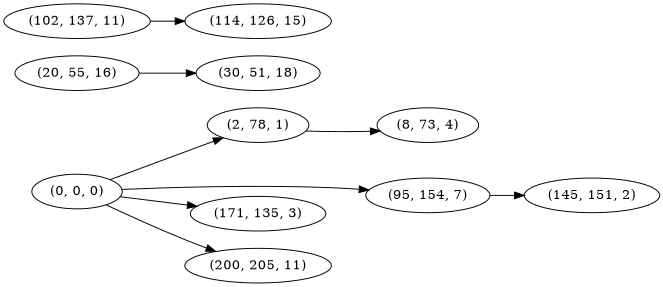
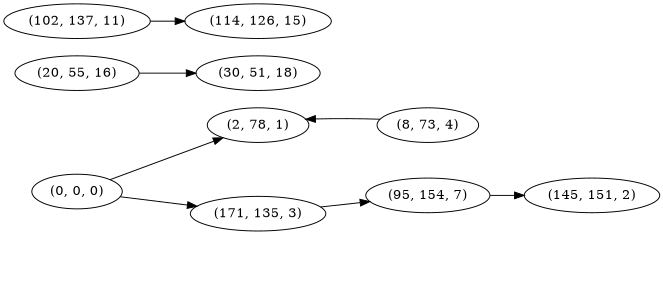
edge "(2, 78, 1)" -> "(8, 73, 4)": reversed
edge "(0, 0, 0)" -> "(95, 154, 7)": now "(171, 135, 3)" -> "(95, 154, 7)"
node "(200, 205, 11)": removed
